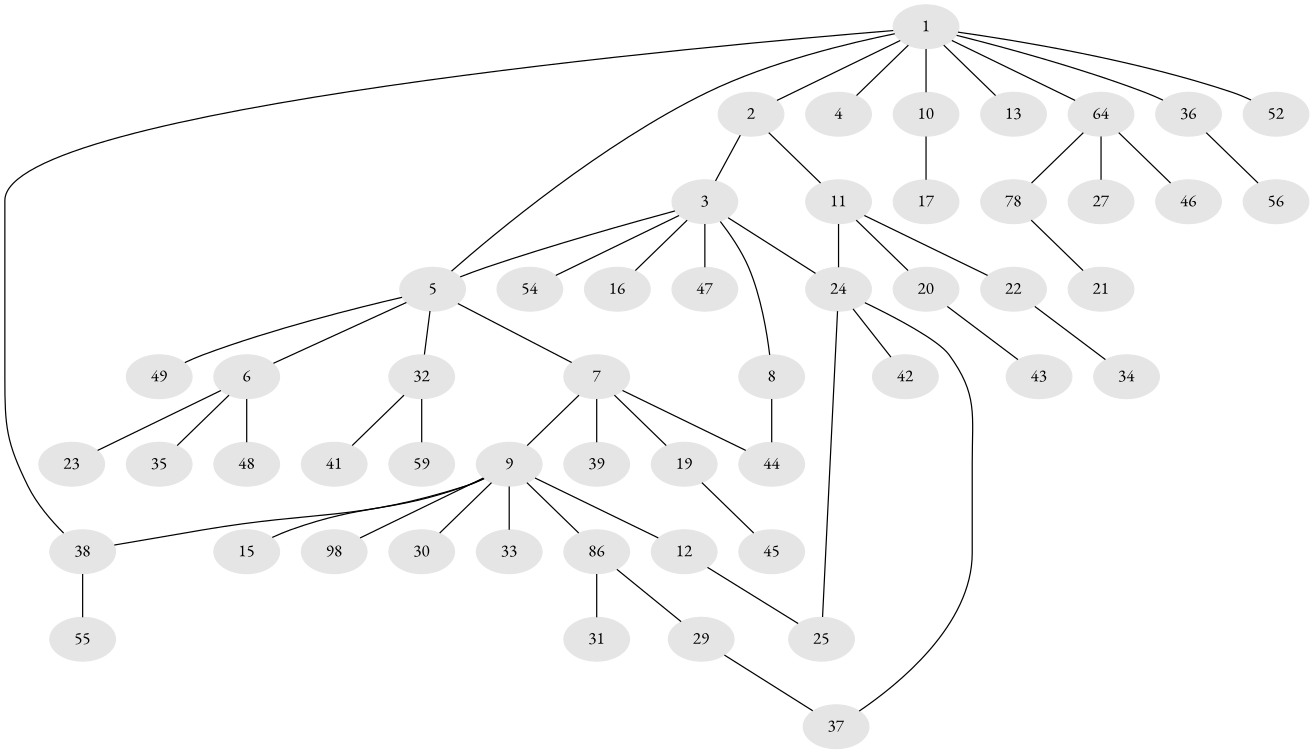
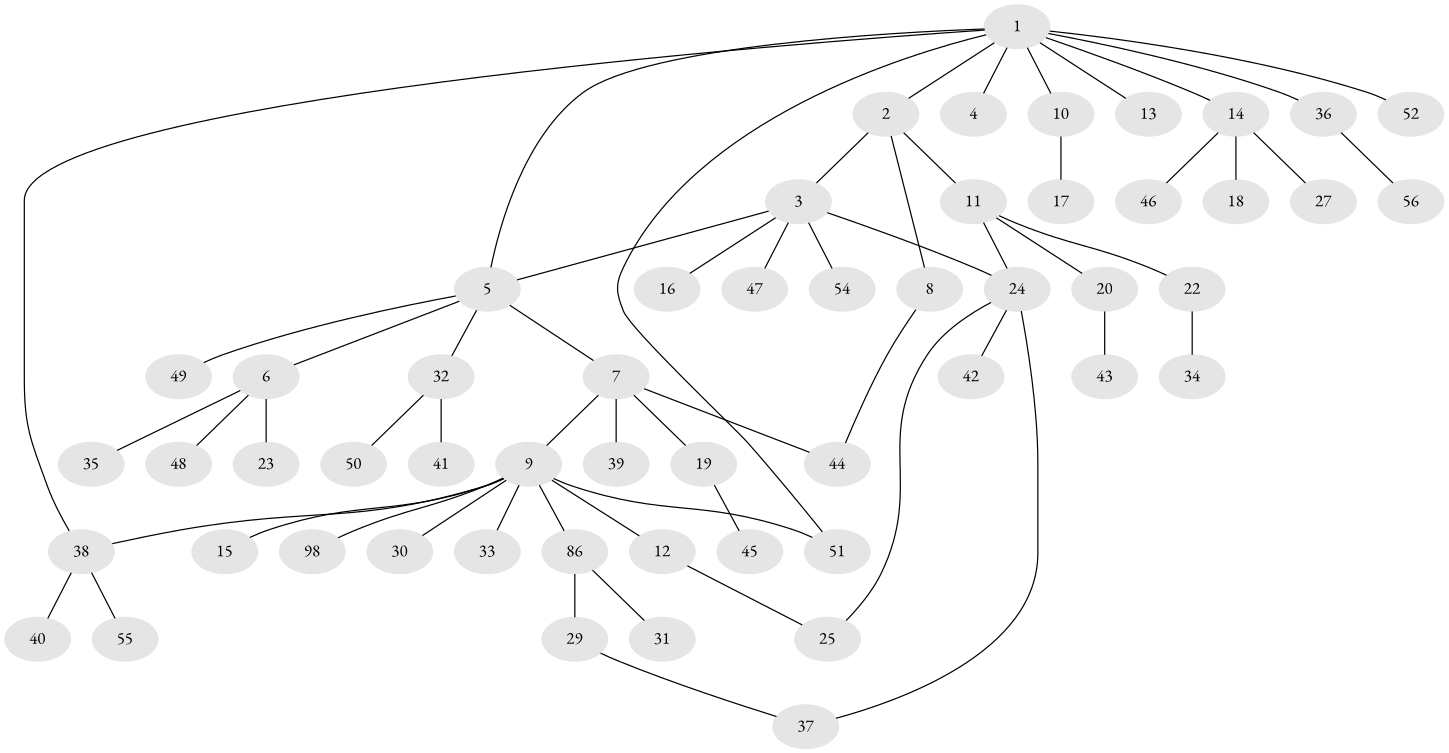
node "64": label "64" -> "14"
node "78": label "78" -> "18"
edge "3" -- "8": now "2" -- "8"
node "21": removed
node "59": label "59" -> "50"
node "51": added
node "40": added
